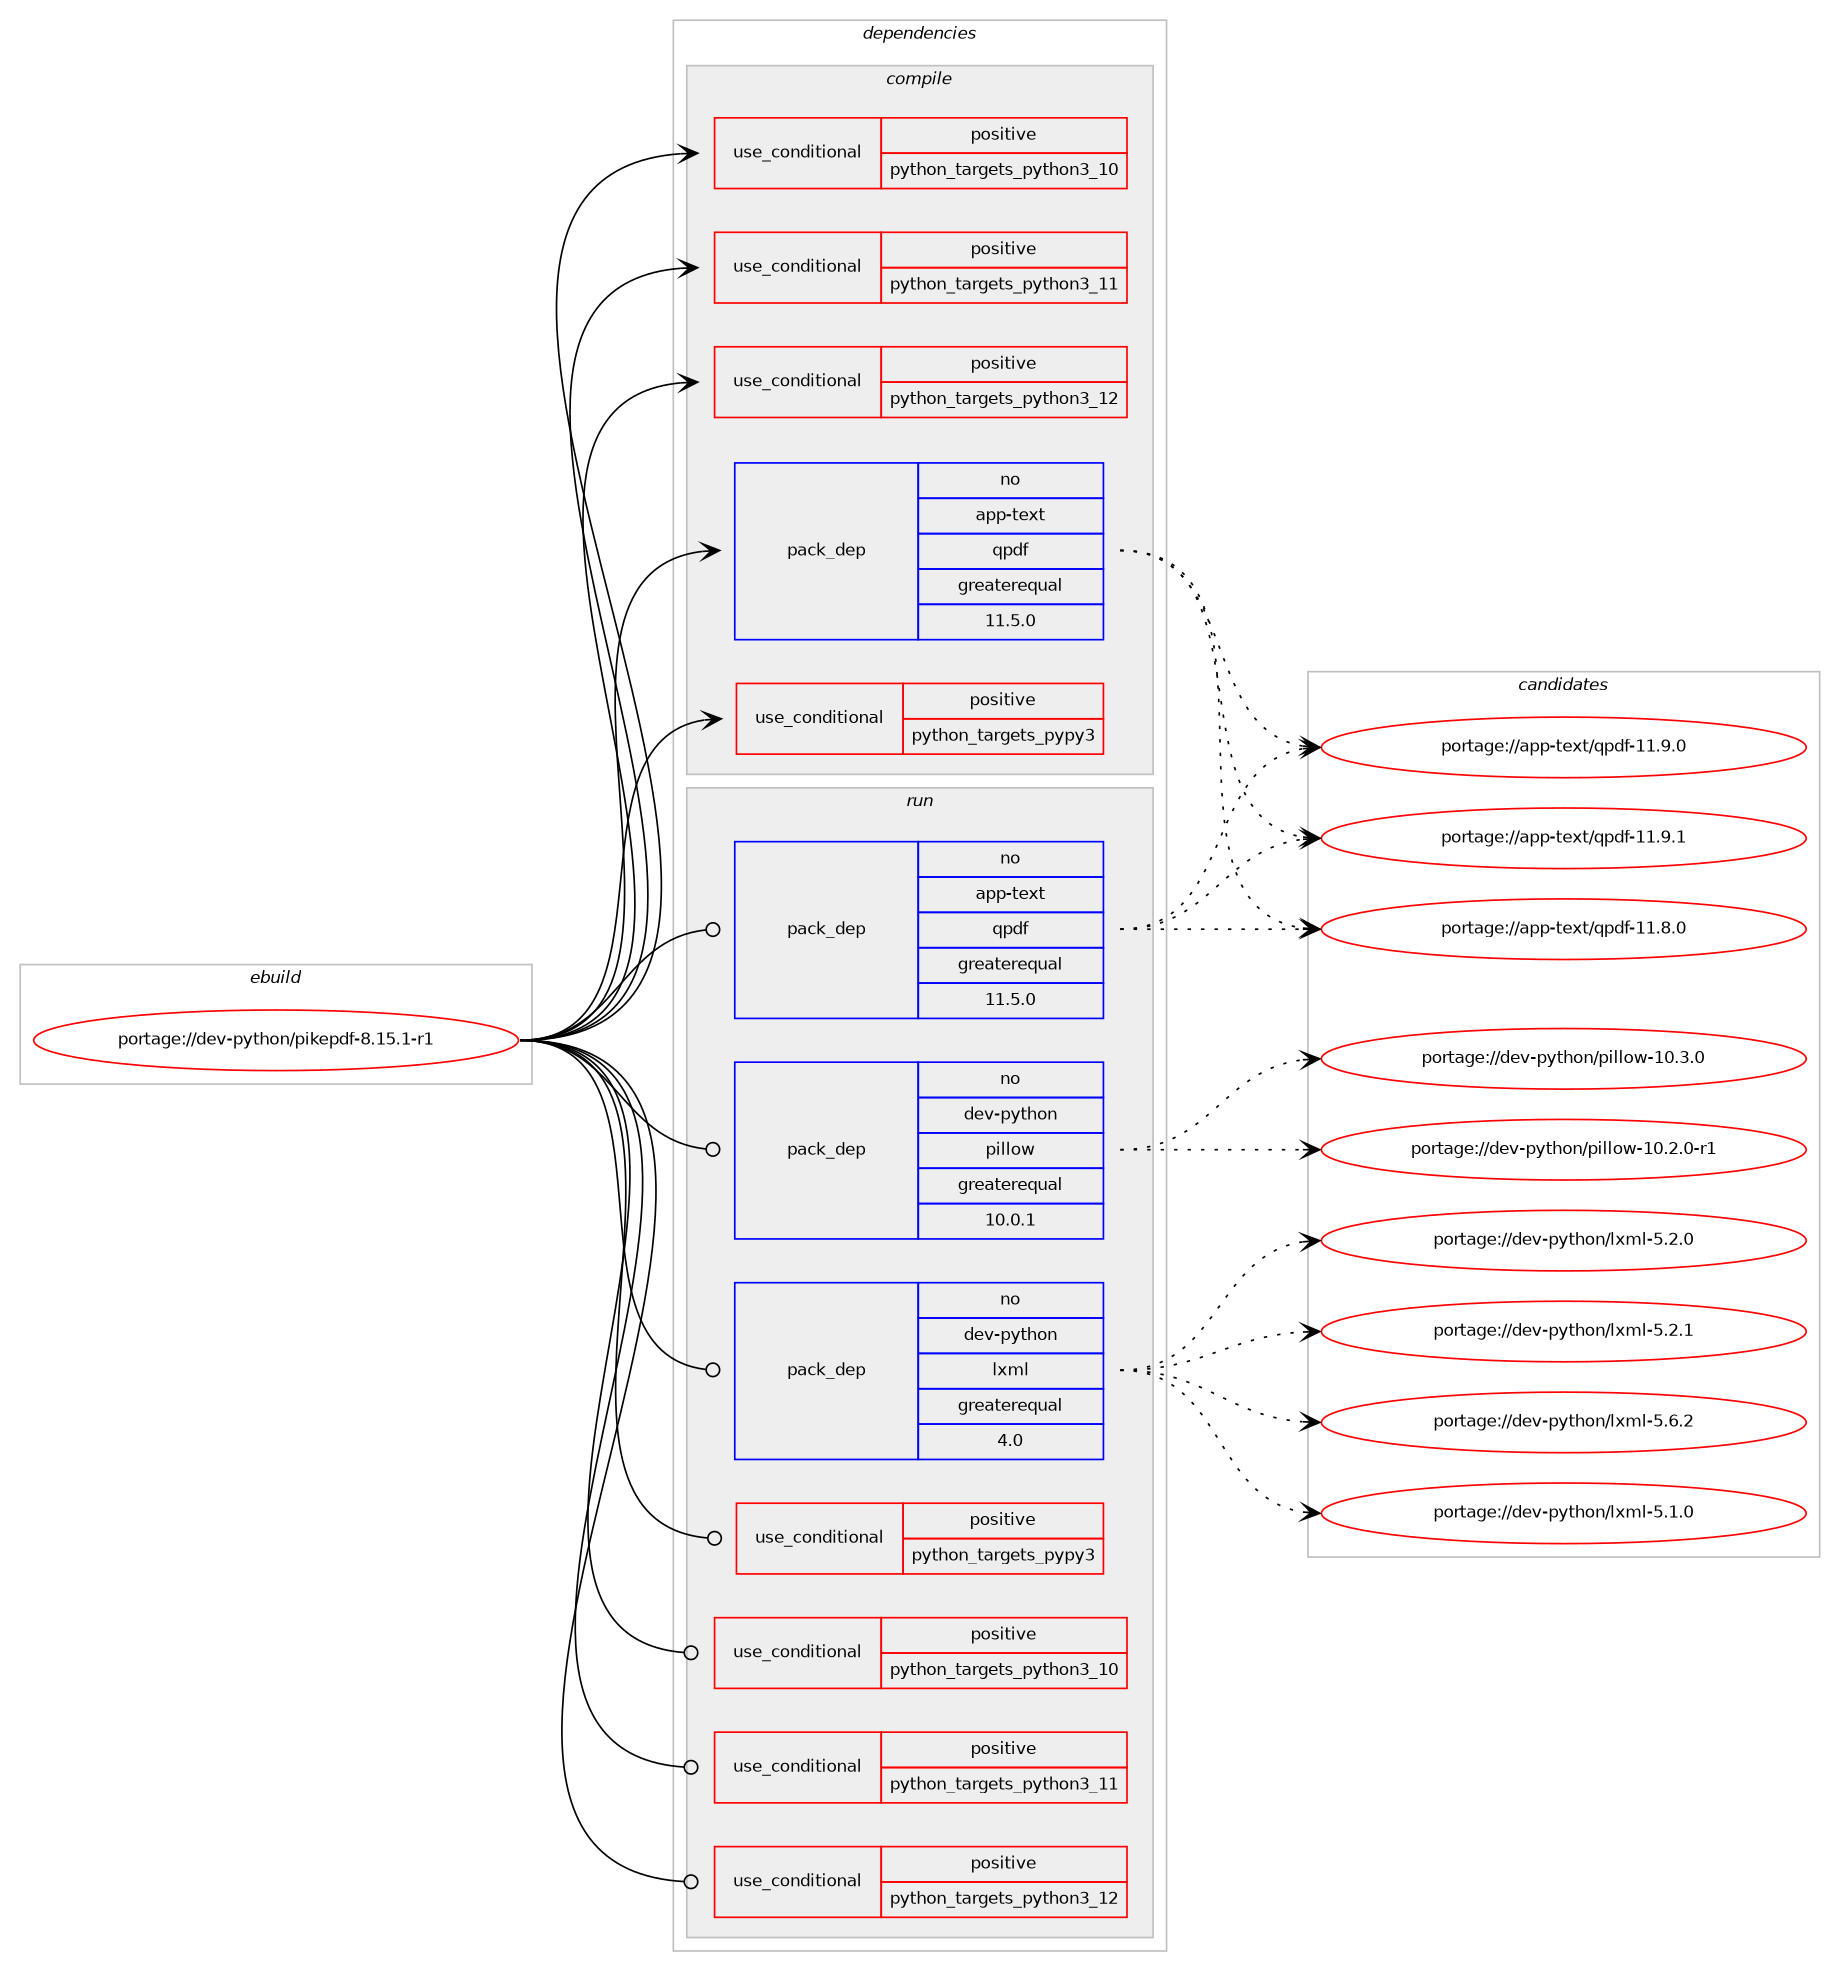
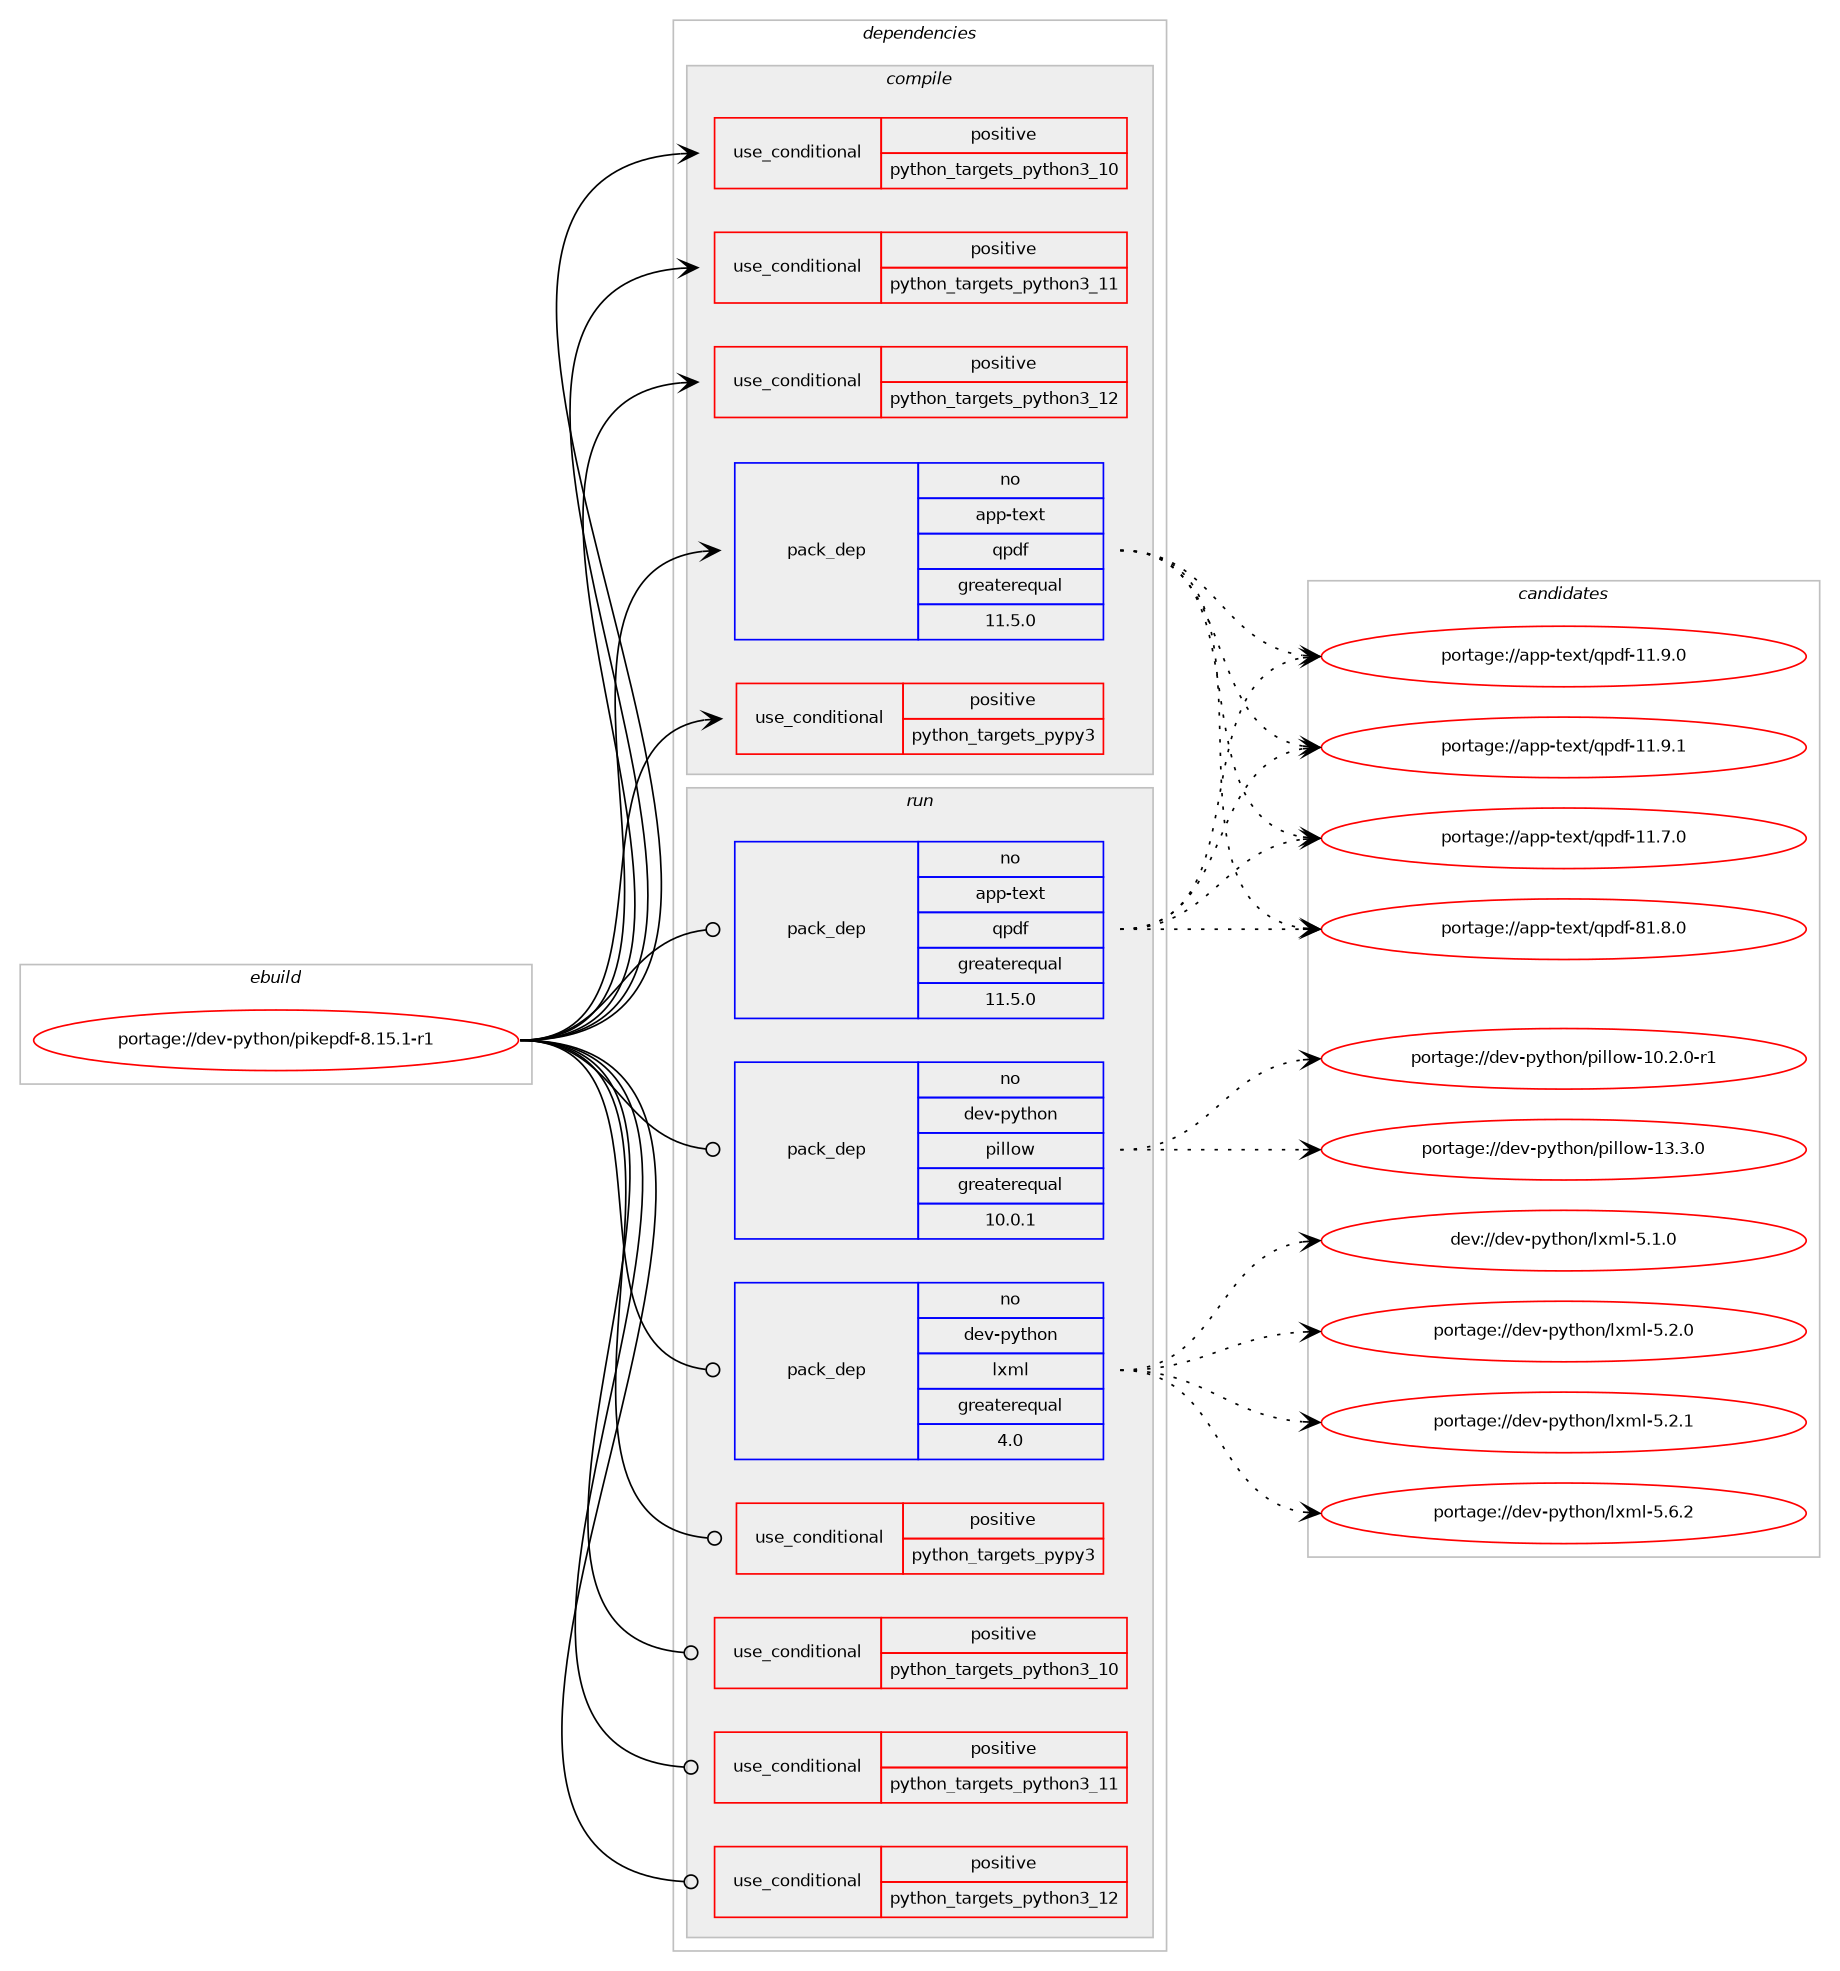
node "portage://app-text/qpdf-11.7.0": added
node "portage://app-text/qpdf-11.8.0": label "portage://app-text/qpdf-11.8.0" -> "portage://app-text/qpdf-81.8.0"
node "portage://dev-python/pillow-10.3.0": label "portage://dev-python/pillow-10.3.0" -> "portage://dev-python/pillow-13.3.0"
node "portage://dev-python/lxml-5.1.0": label "portage://dev-python/lxml-5.1.0" -> "dev://dev-python/lxml-5.1.0"
